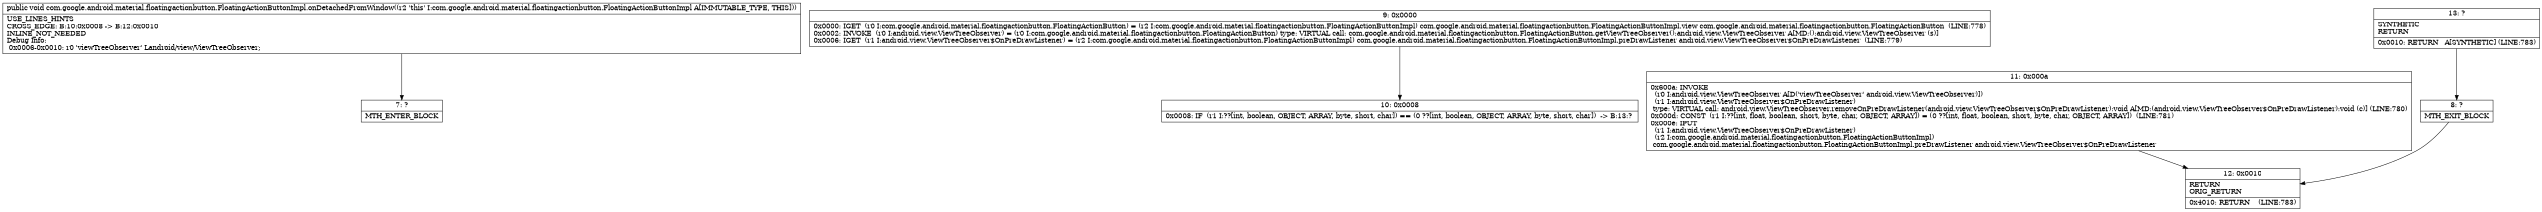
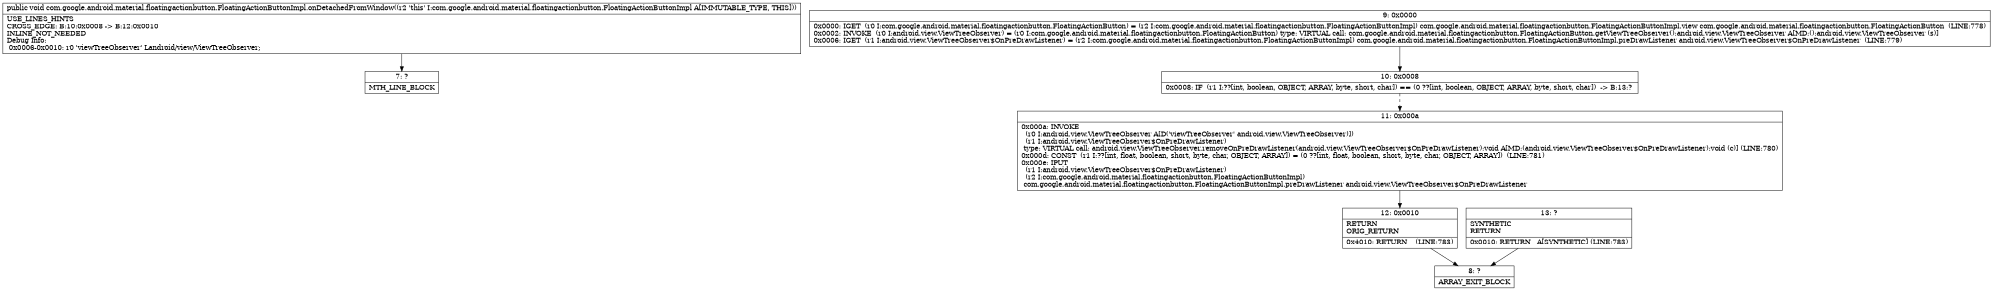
node "11: 0x000a": text "0x600a: INVOKE" -> "0x000a: INVOKE"
edge "10: 0x0008" -> "11: 0x000a": added
node "7: ?": text "MTH_ENTER_BLOCK" -> "MTH_LINE_BLOCK"
node "8: ?": text "MTH_EXIT_BLOCK" -> "ARRAY_EXIT_BLOCK"
edge "8: ?" -> "12: 0x0010": reversed
